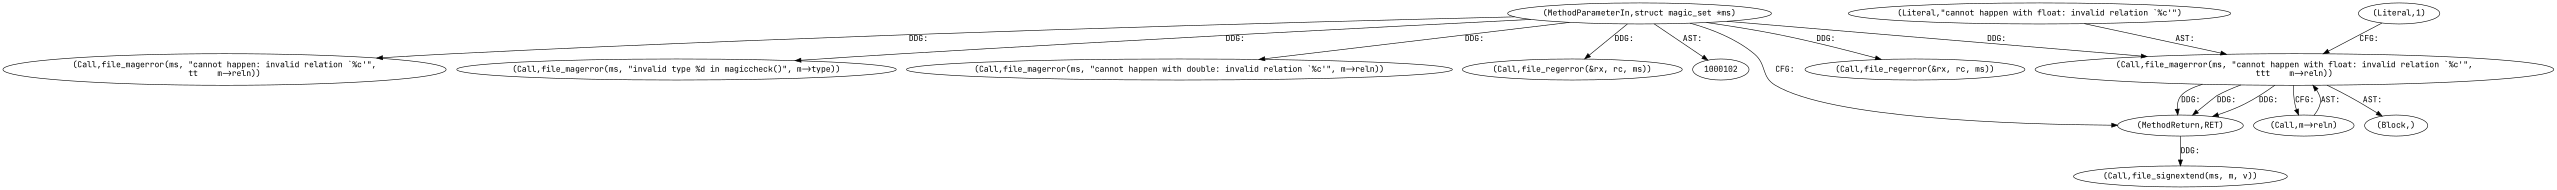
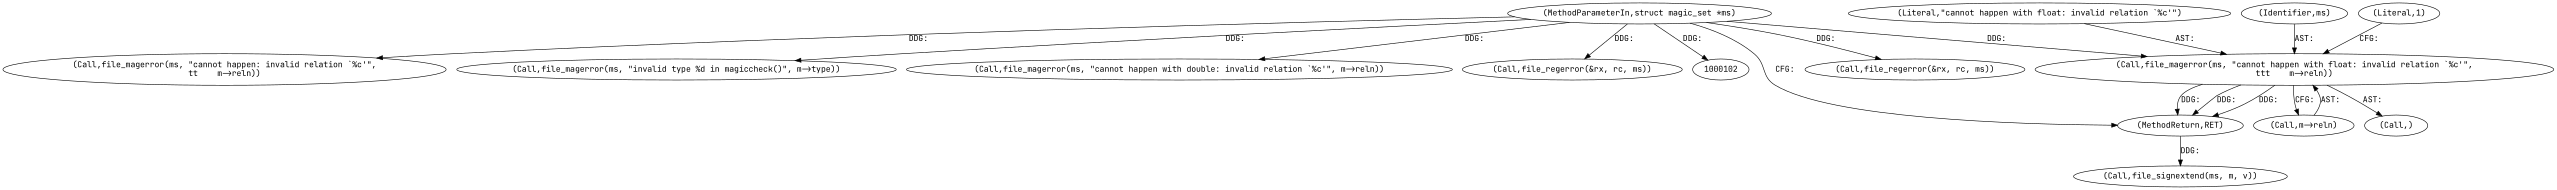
node "(Identifier,ms)": added
edge "(MethodParameterIn,struct magic_set *ms)" -> "1000102": label "AST: " -> "DDG: "
node "(Block,)": label "(Block,)" -> "(Call,)"
